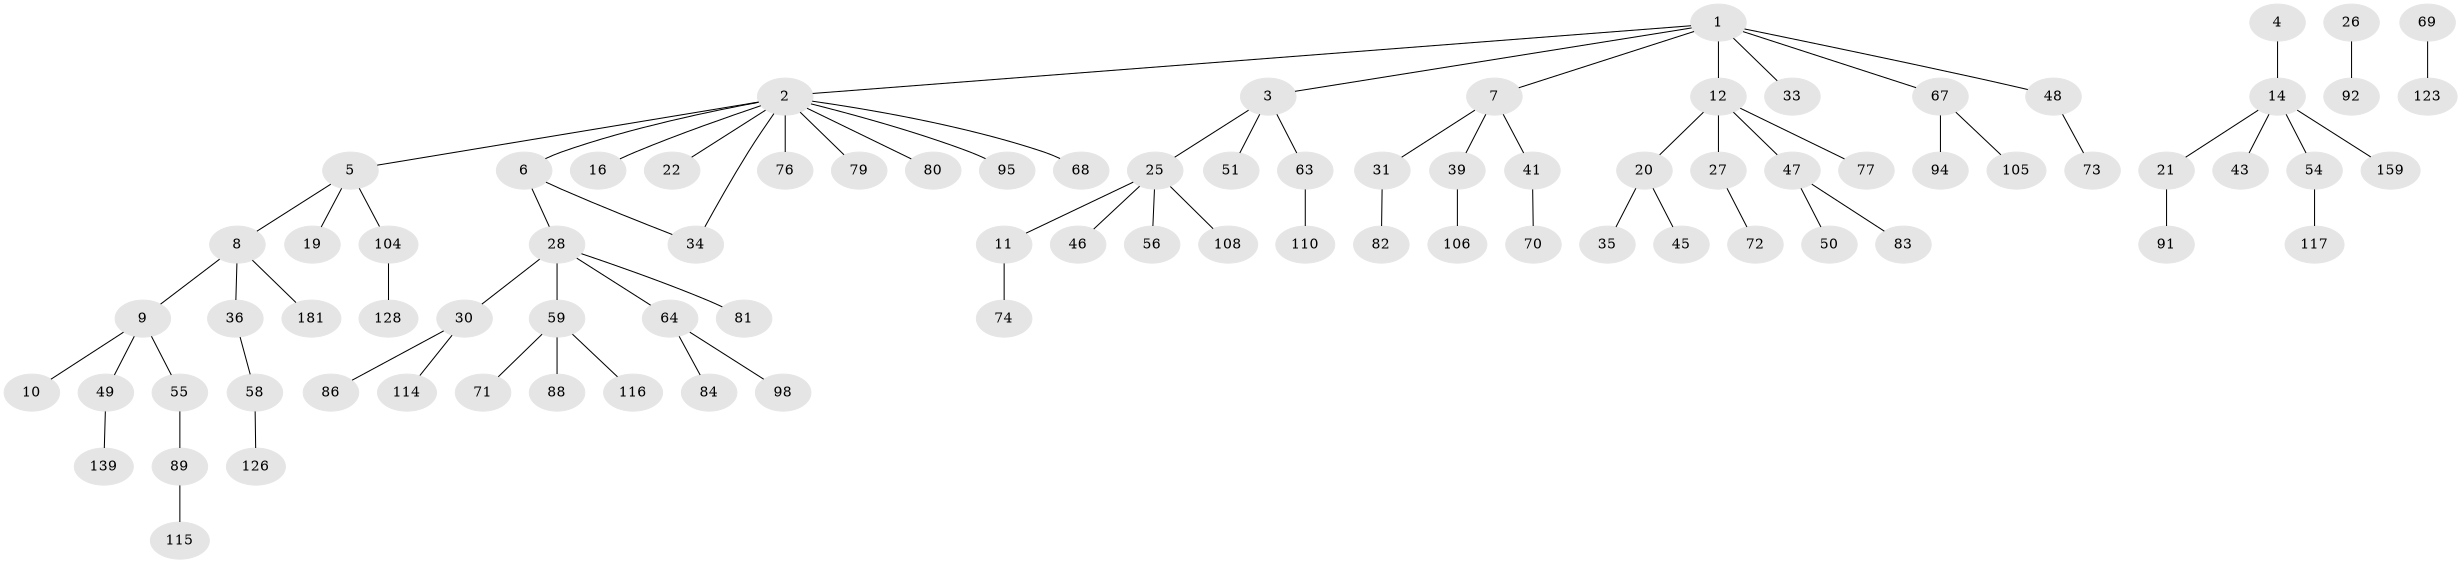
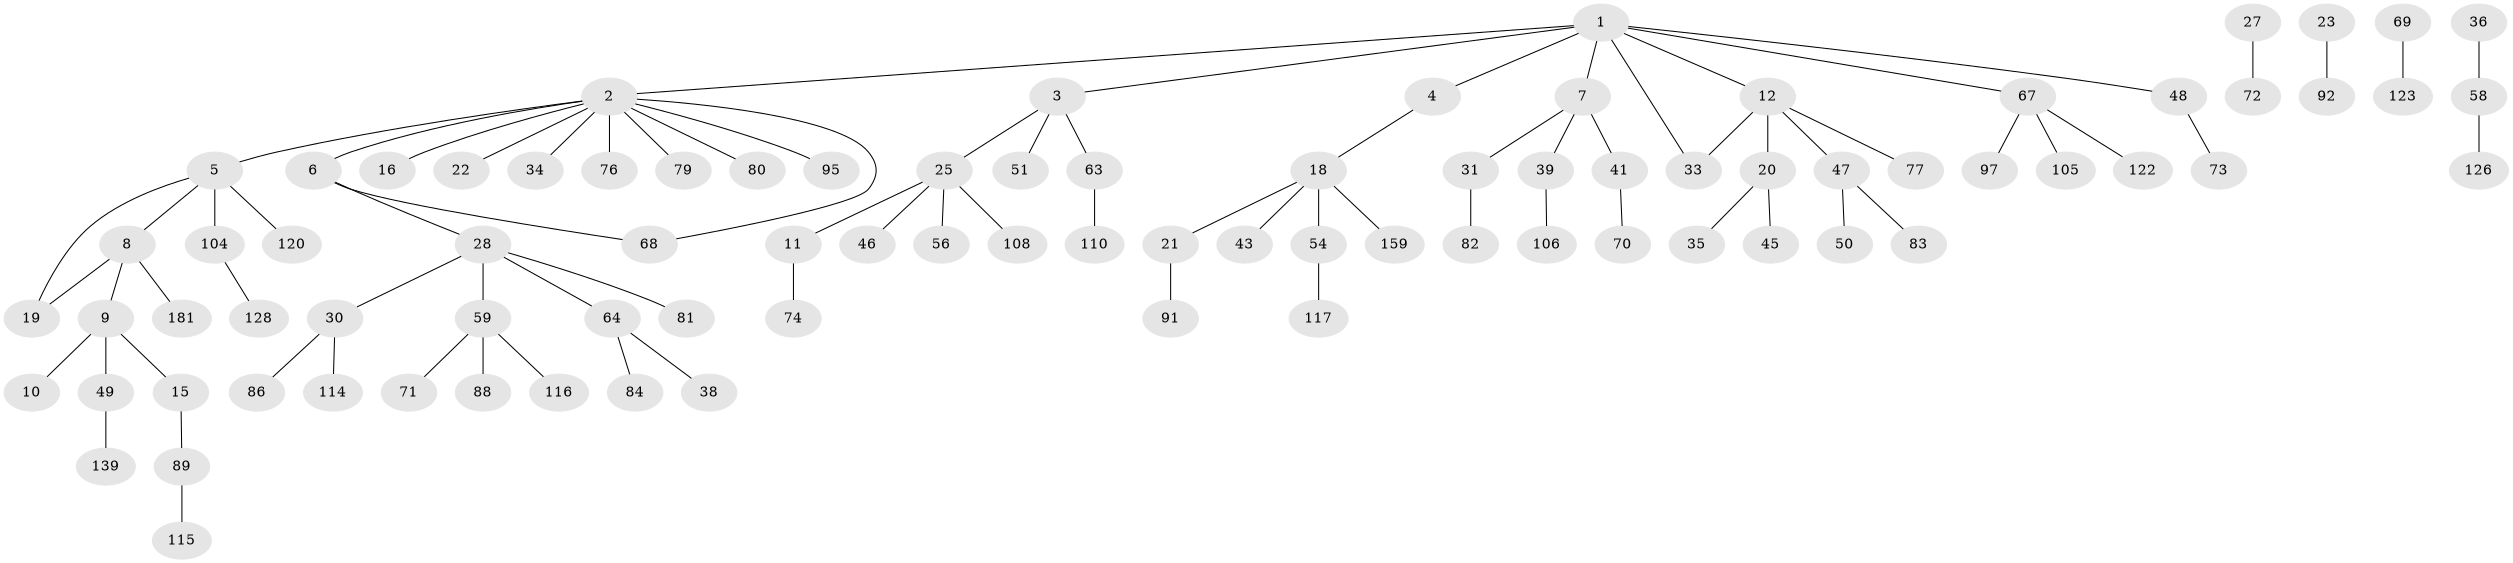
node "26": label "26" -> "23"
edge "1" -- "4": added
node "14": label "14" -> "18"
edge "12" -- "27": now "12" -- "33"
node "94": label "94" -> "97"
node "122": added
edge "6" -- "34": now "6" -- "68"
node "120": added
edge "8" -- "36": now "8" -- "19"
node "55": label "55" -> "15"
node "98": label "98" -> "38"
